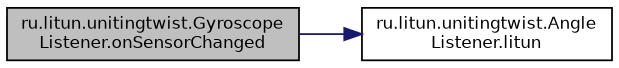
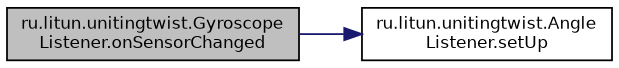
node "ru.litun.unitingtwist.Angle Listener.litun": label "ru.litun.unitingtwist.Angle Listener.litun" -> "ru.litun.unitingtwist.Angle Listener.setUp"
